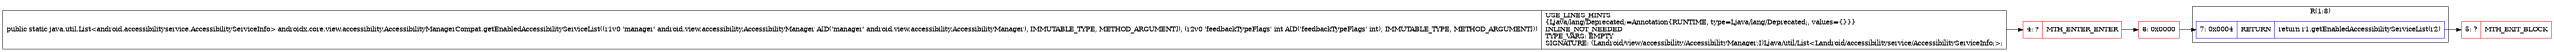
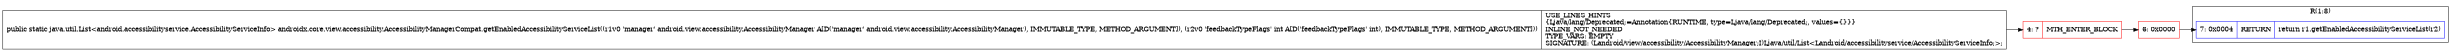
node "4: ?": text "MTH_ENTER_ENTER" -> "MTH_ENTER_BLOCK"
node "5: ?": removed
